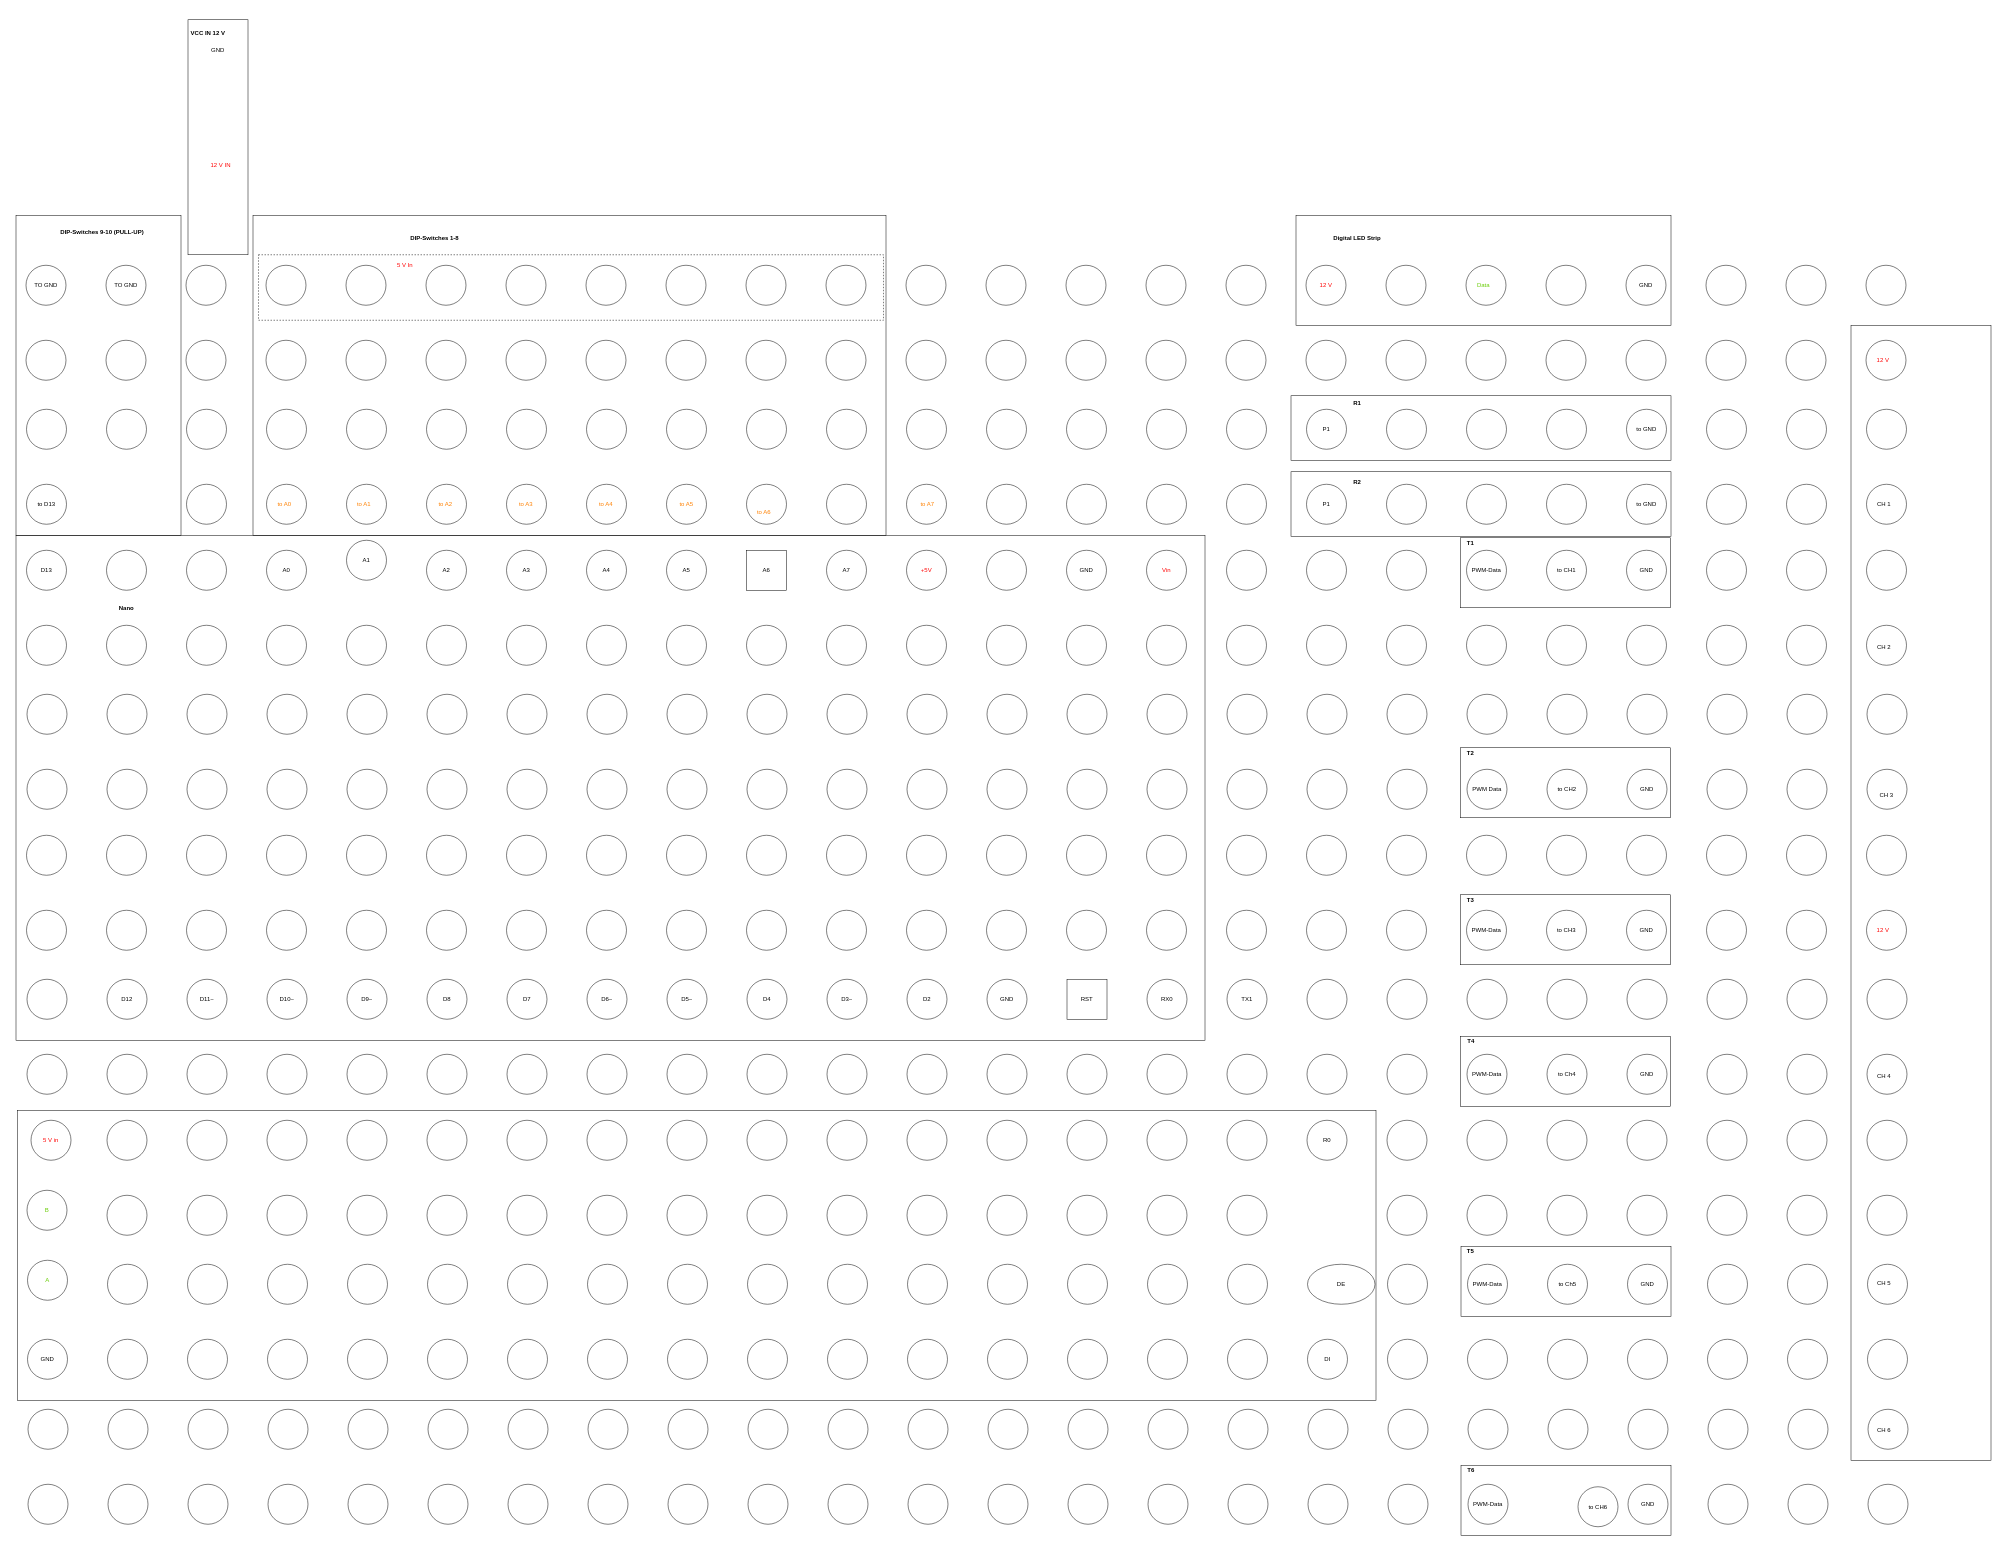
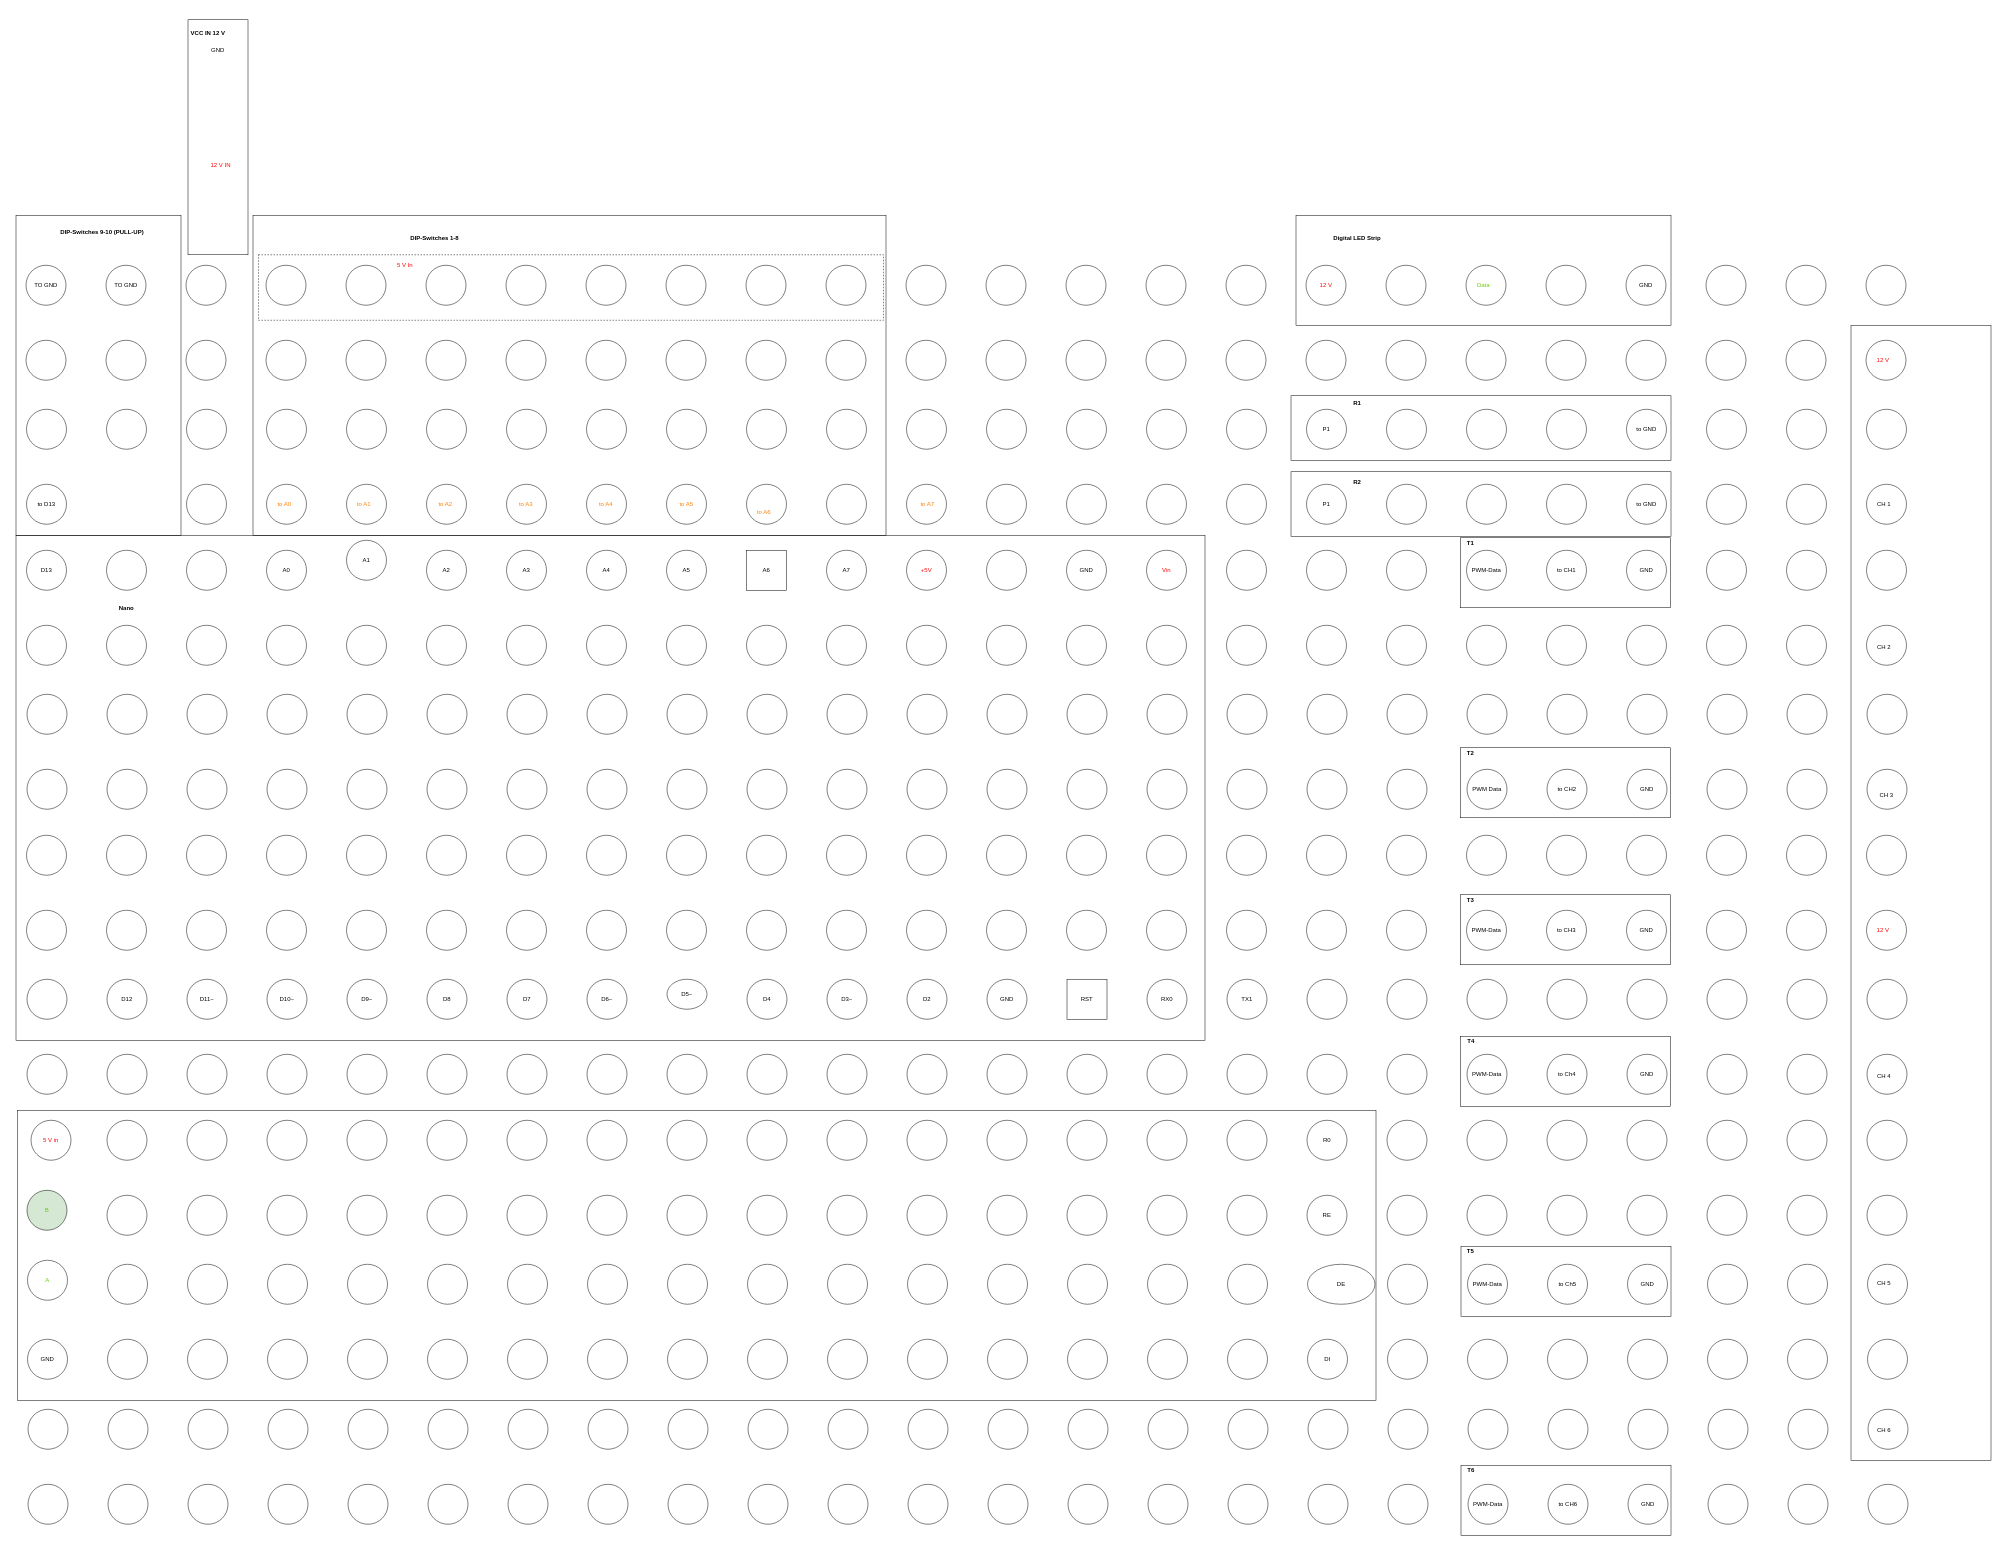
node "D5~": size 40x40 -> 40x30
node "B": fillcolor #ffffff -> #d5e8d4
node "RE": added
node "to CH6": moved (1598, 1507) -> (1568, 1504)
